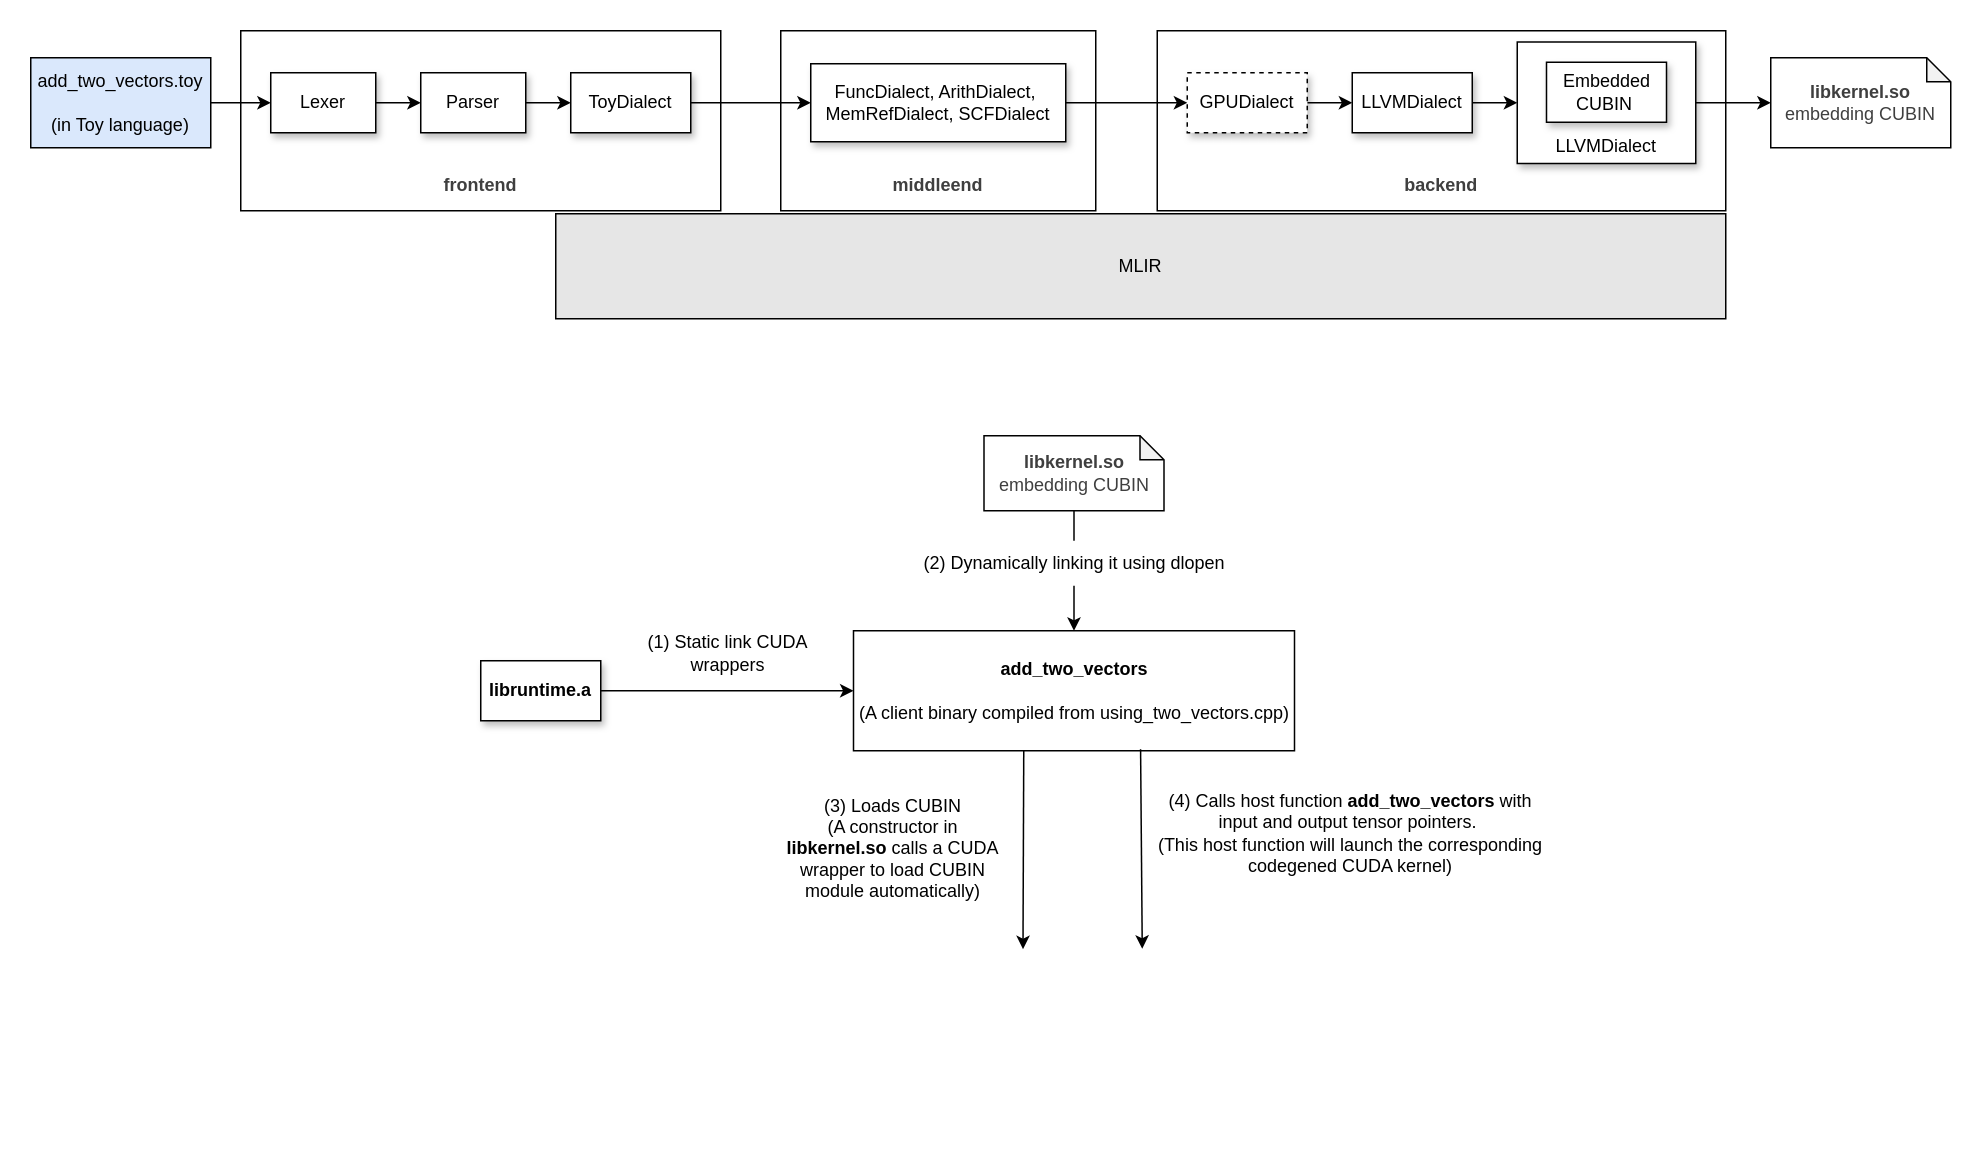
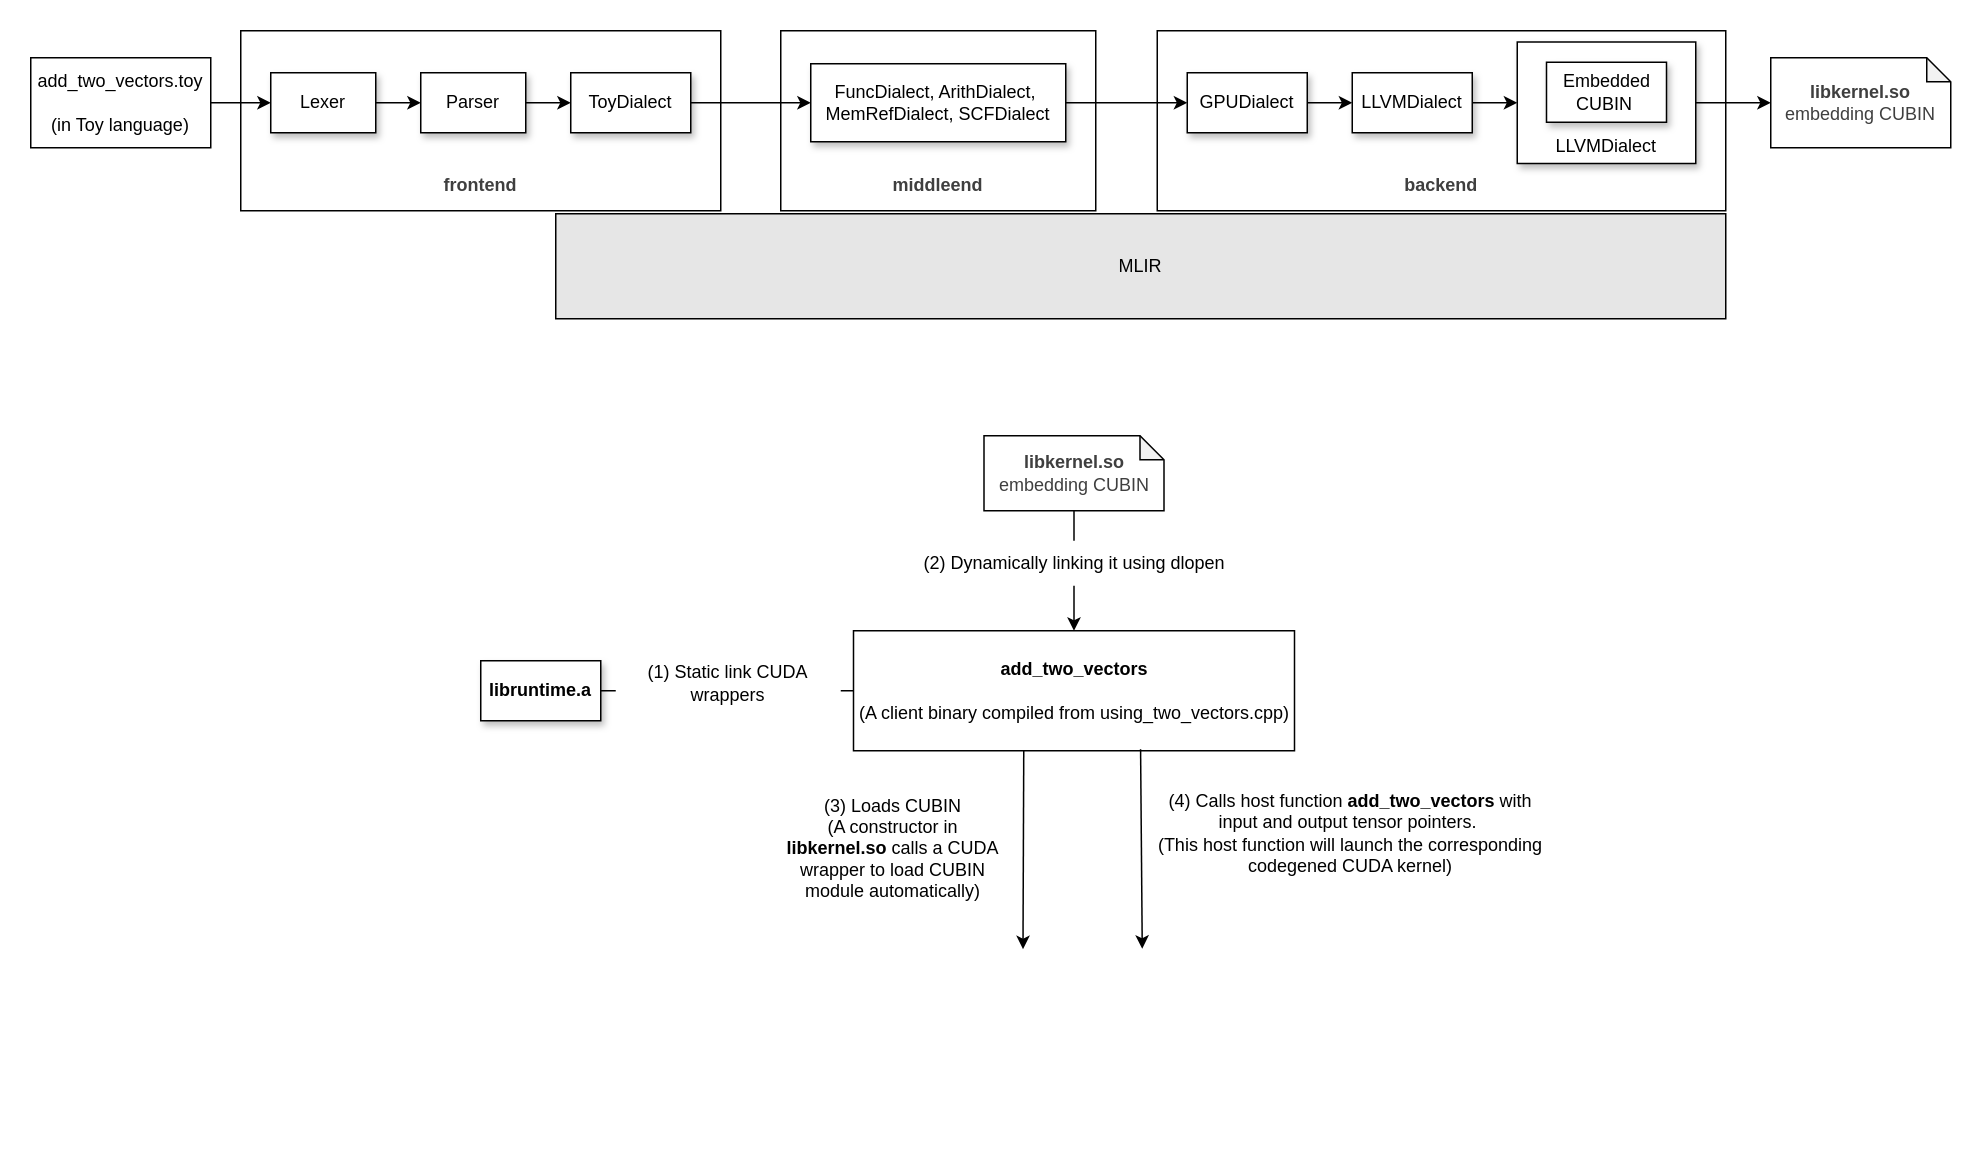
node "add_two_vectors.toy (in Toy language)": fillcolor #dae8fc -> #ffffff
node "GPUDialect": style dashed -> solid
node "(1) Static link CUDA wrappers": moved (728, 653) -> (728, 683)
edge "libruntime.a" -> "add_two_vectors (A client binary compiled from using_two_vectors.cpp)": arrowhead classic -> none
